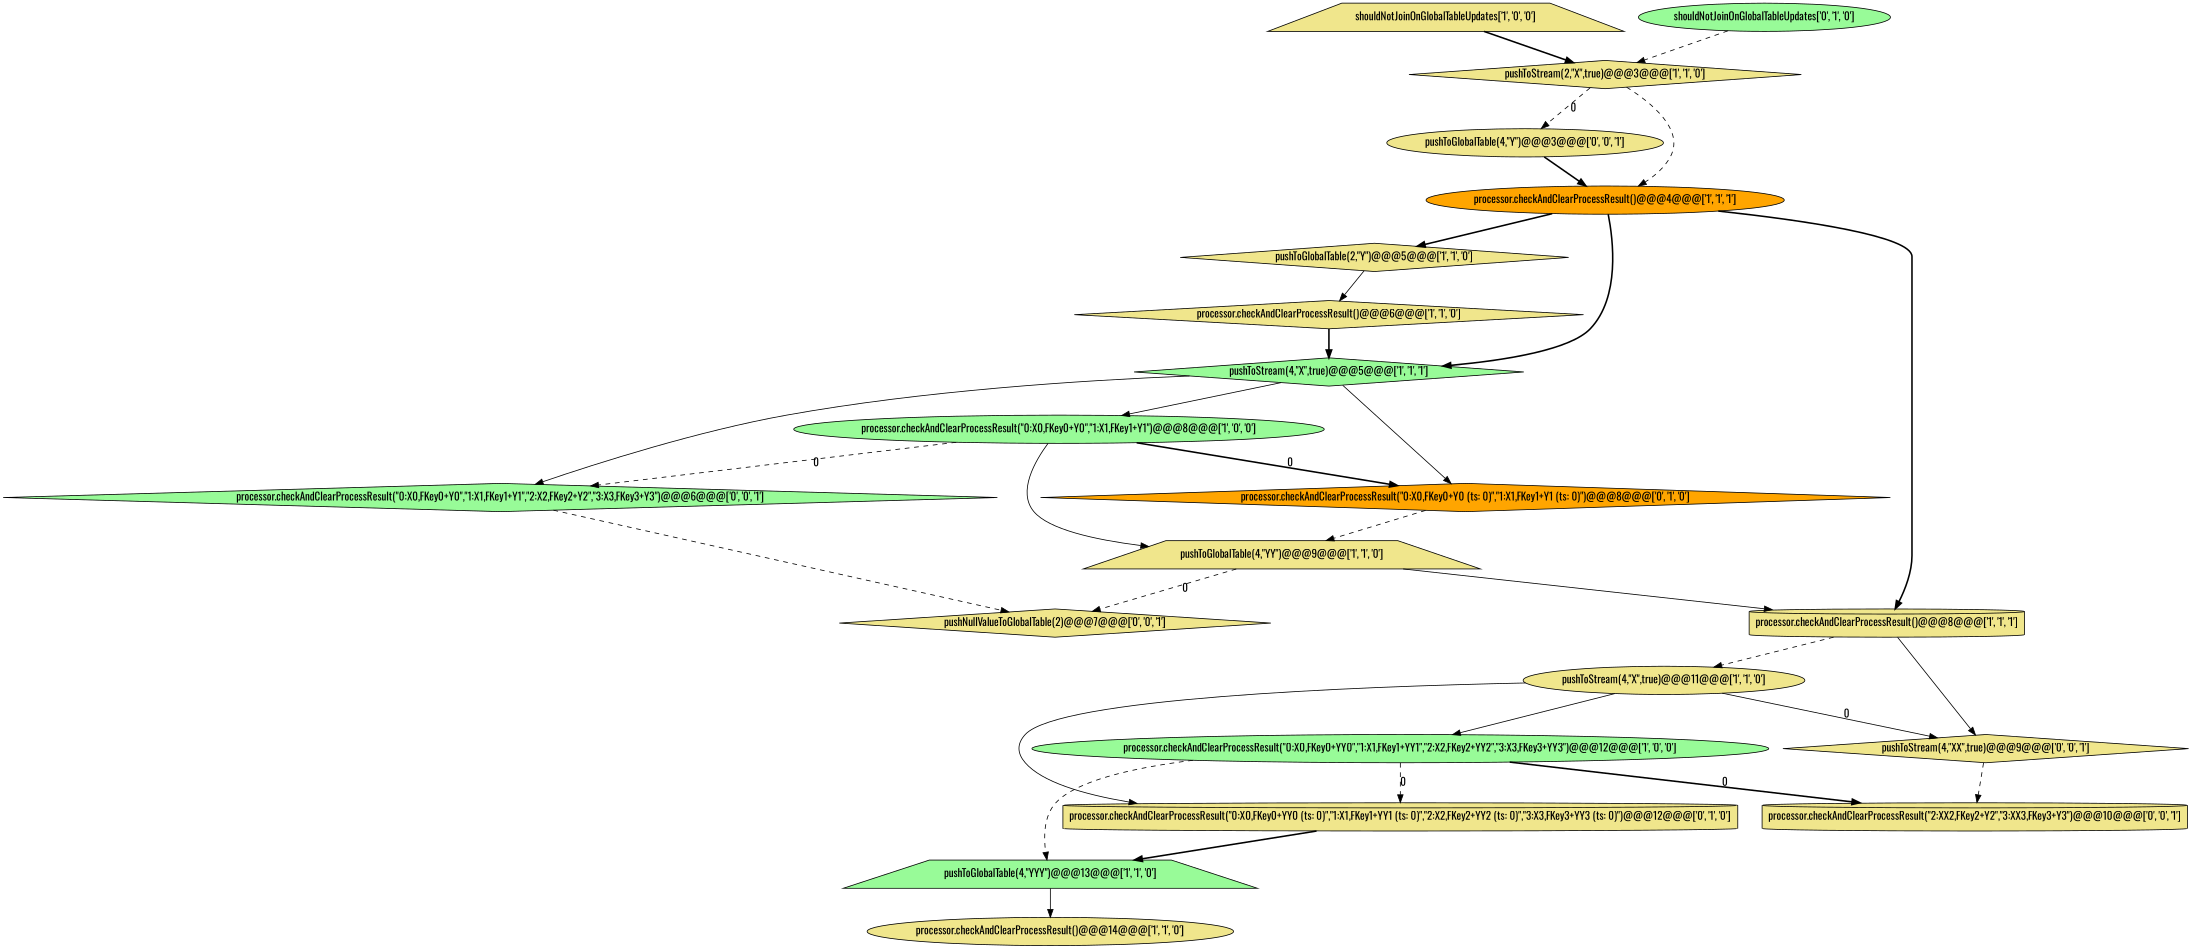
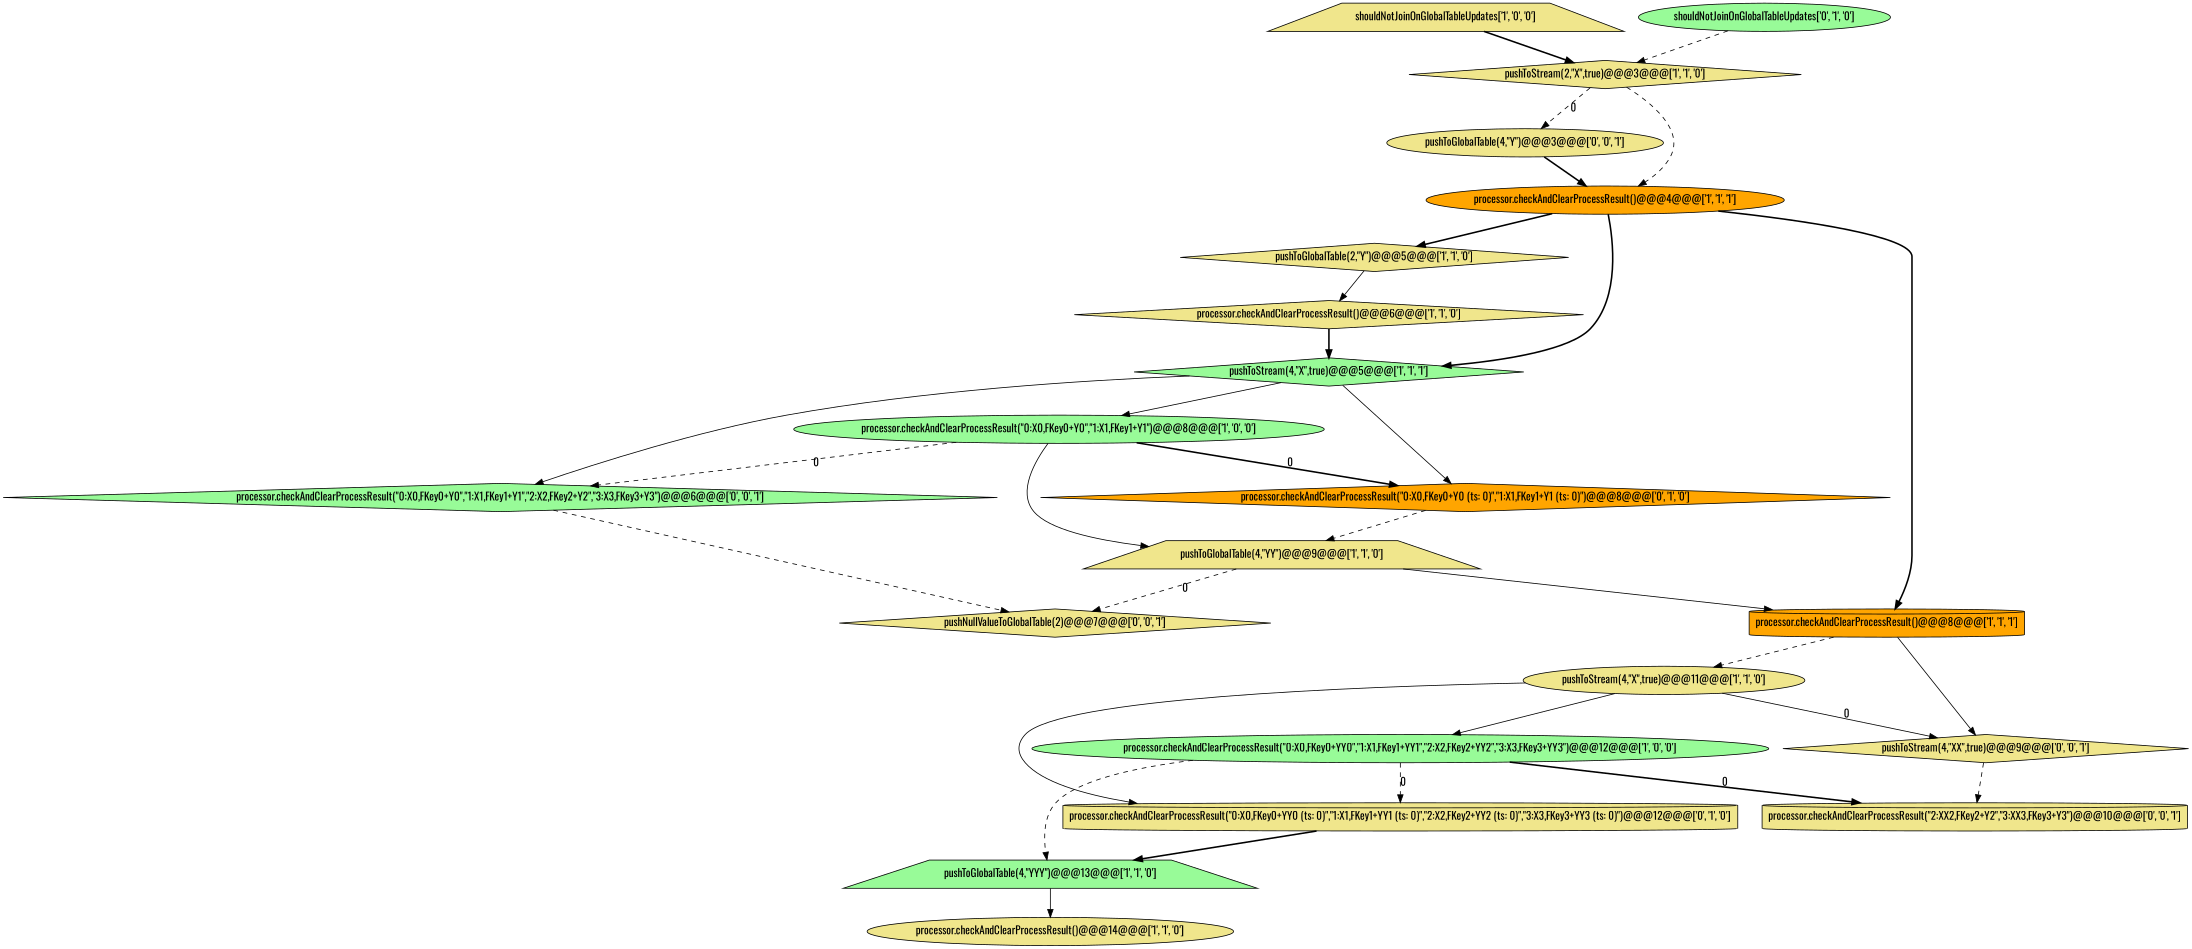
node "processor.checkAndClearProcessResult()@@@8@@@['1', '1', '1']": fillcolor khaki -> orange
